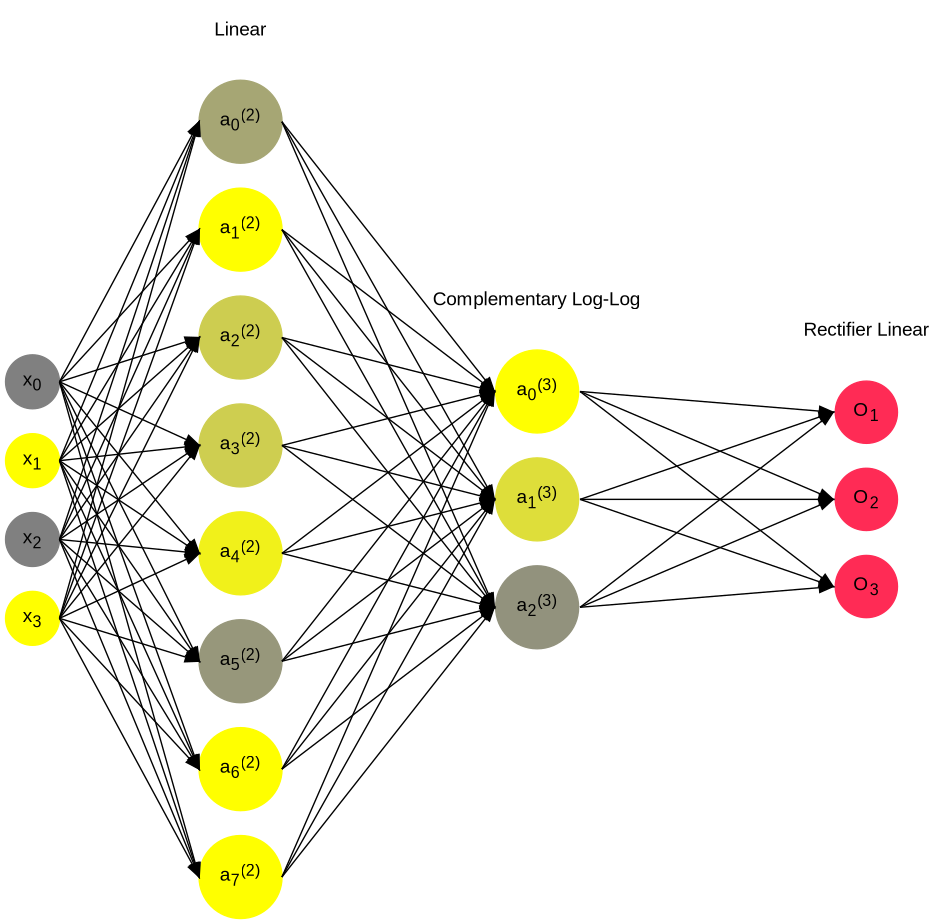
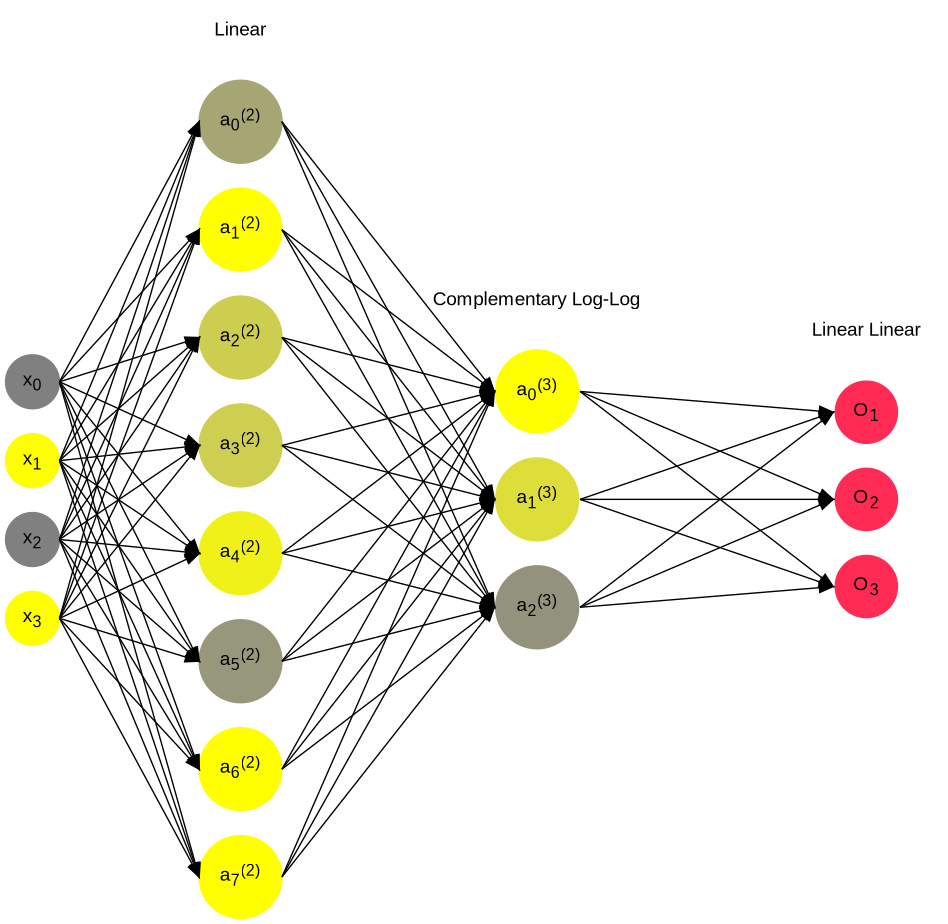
node "Rectifier Linear": label "Rectifier Linear" -> "Linear Linear"
